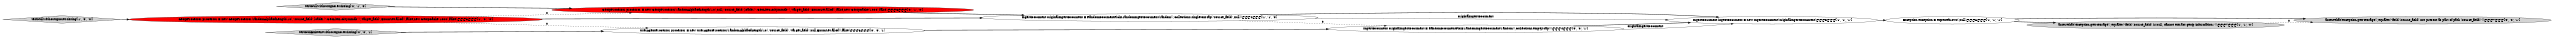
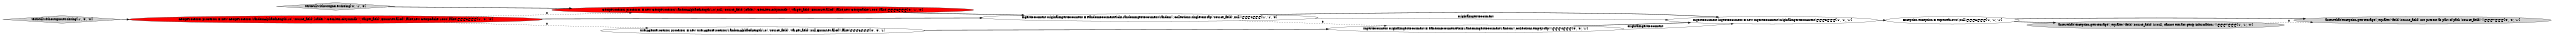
node "testNonExistentWithoutIgnoreMissing['0', '0', '1']": removed
